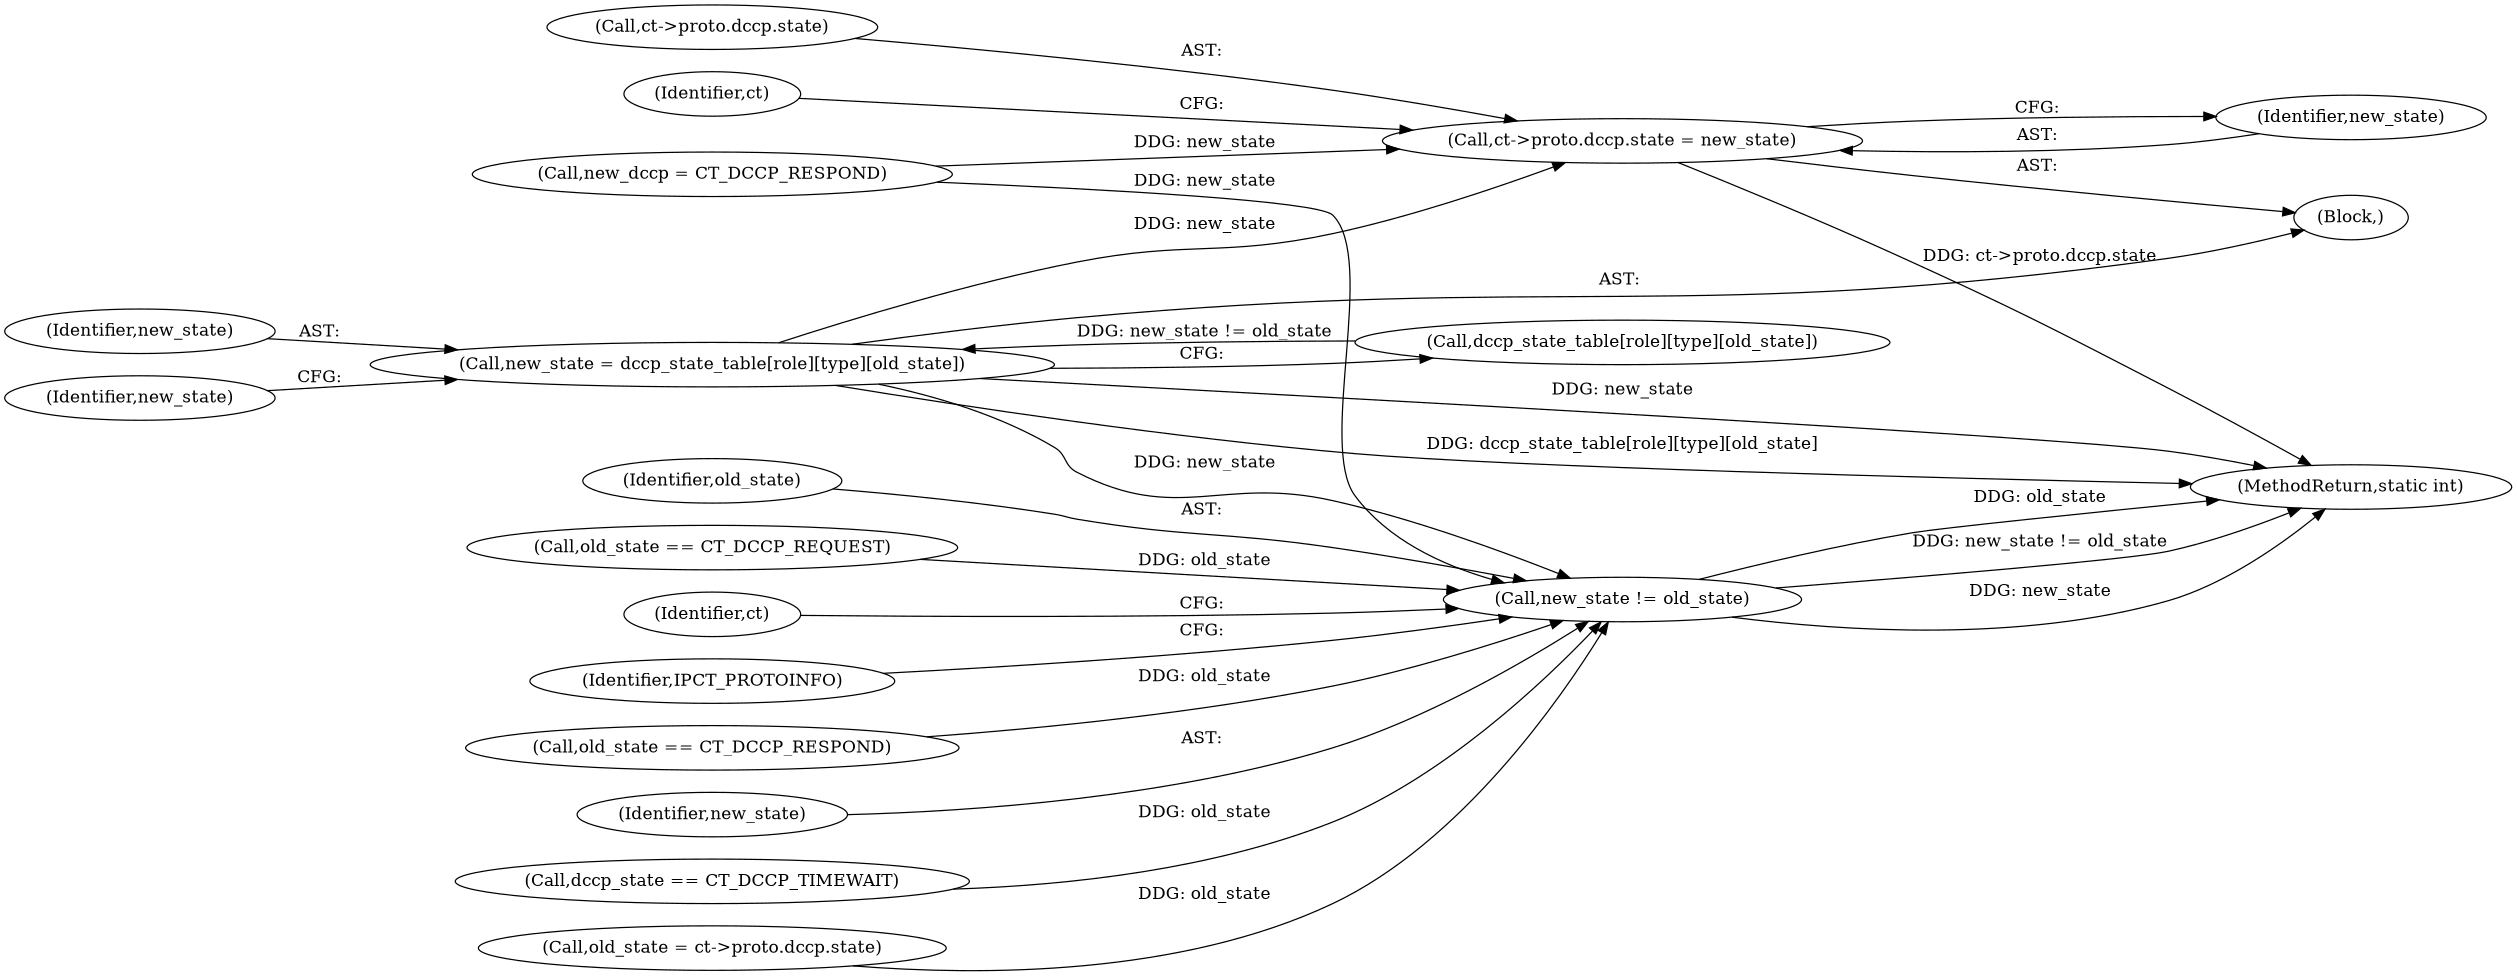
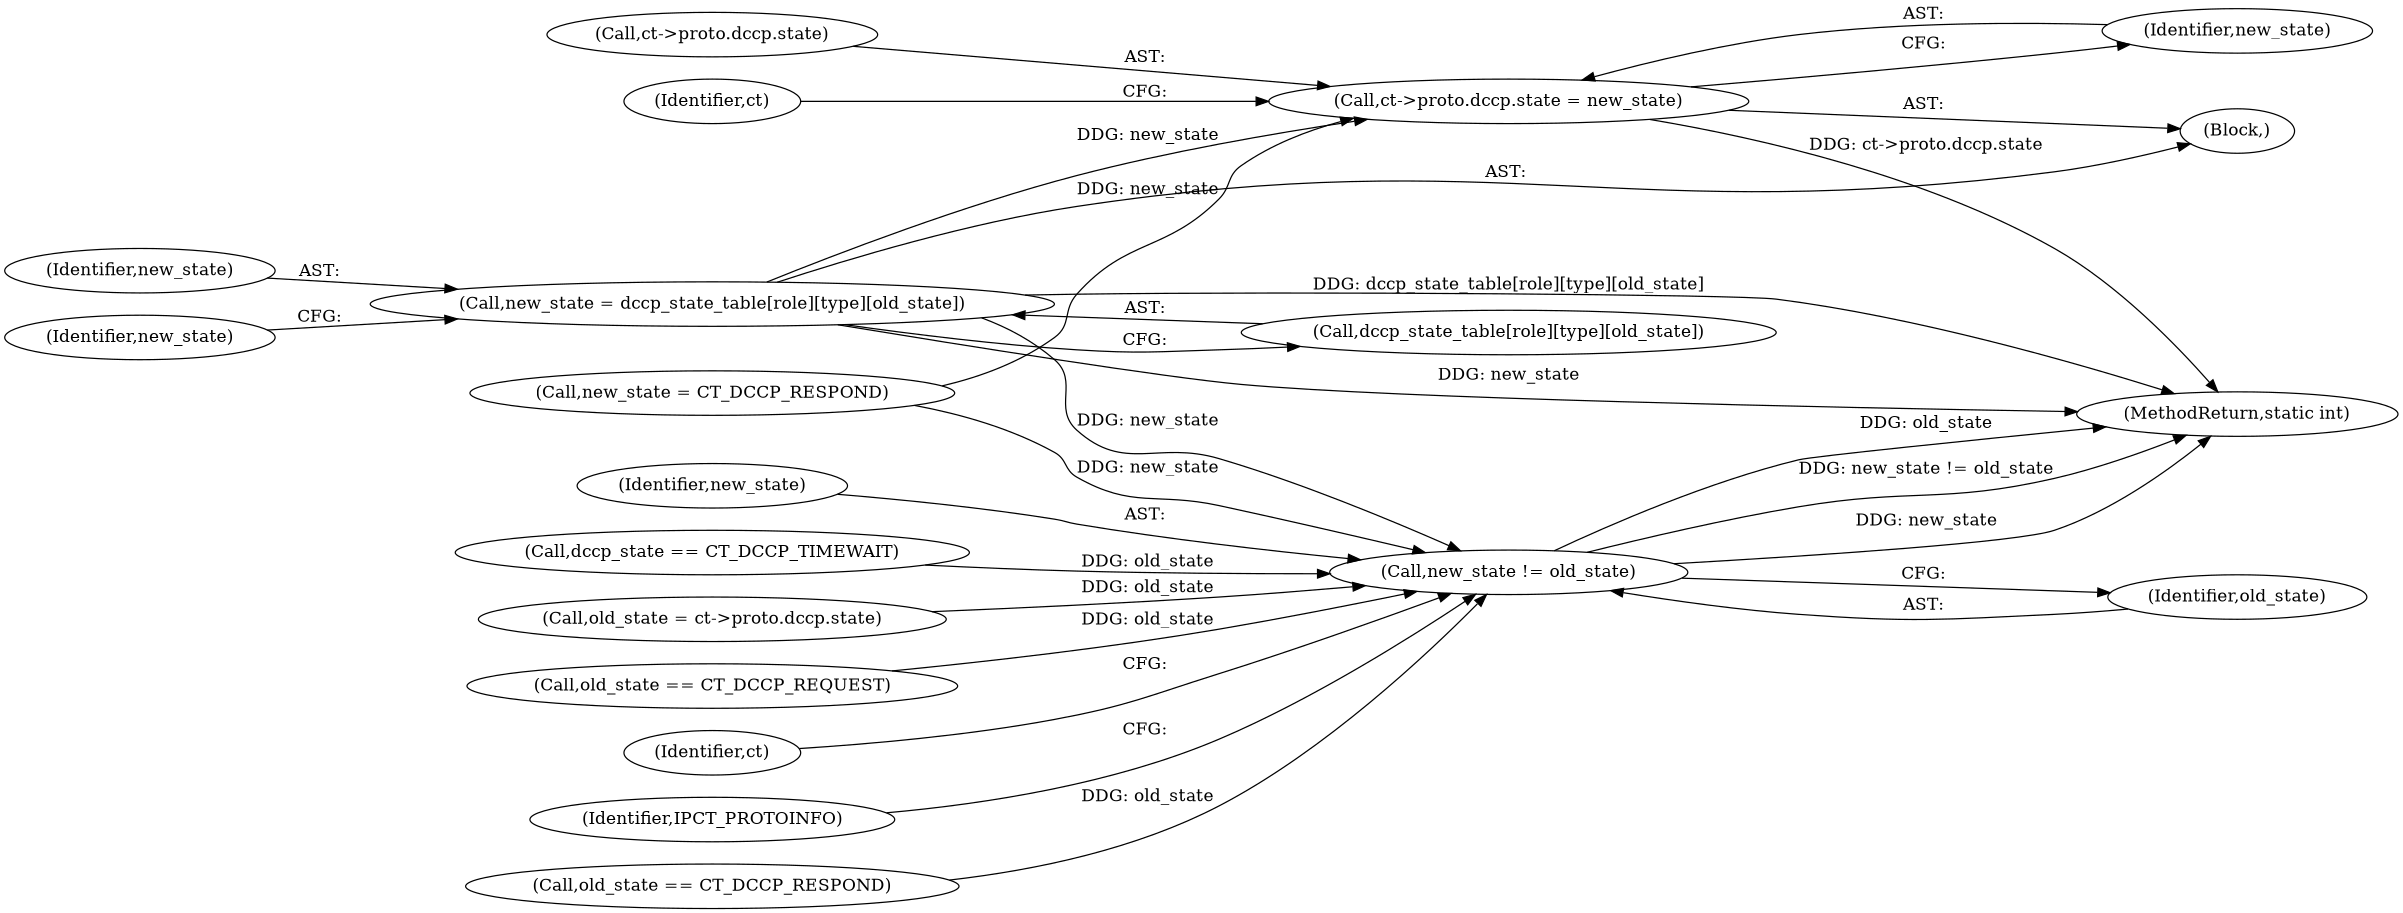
node "(Call,new_dccp = CT_DCCP_RESPOND)": label "(Call,new_dccp = CT_DCCP_RESPOND)" -> "(Call,new_state = CT_DCCP_RESPOND)"
edge "(Call,dccp_state_table[role][type][old_state])" -> "(Call,new_state = dccp_state_table[role][type][old_state])": label "DDG: new_state != old_state" -> "AST: "
edge "(Call,new_state != old_state)" -> "(Identifier,old_state)": added, label "CFG:"
